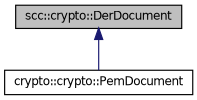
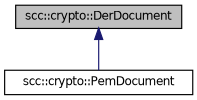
node "crypto::crypto::PemDocument": label "crypto::crypto::PemDocument" -> "scc::crypto::PemDocument"
